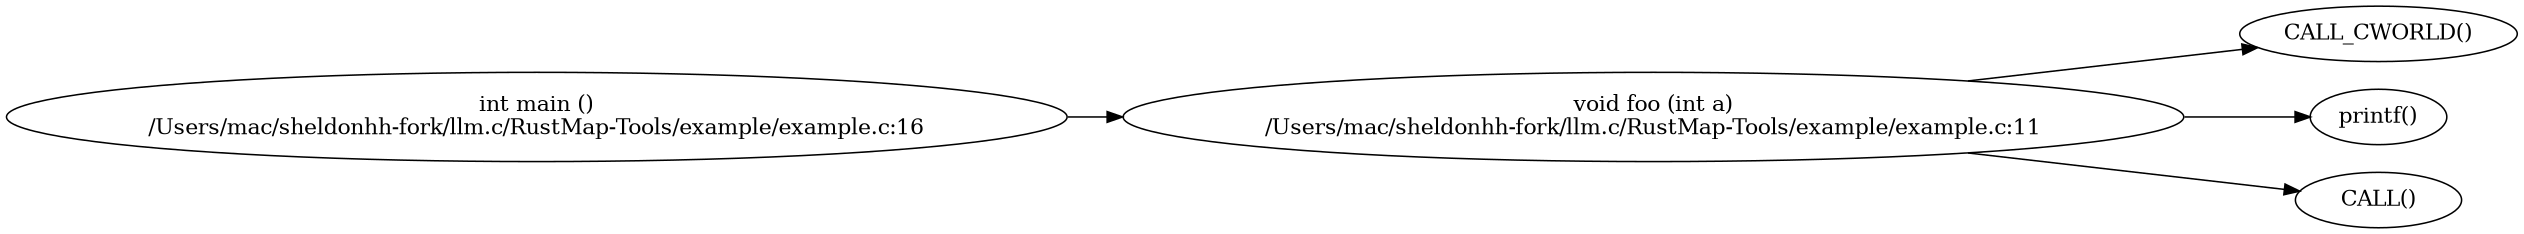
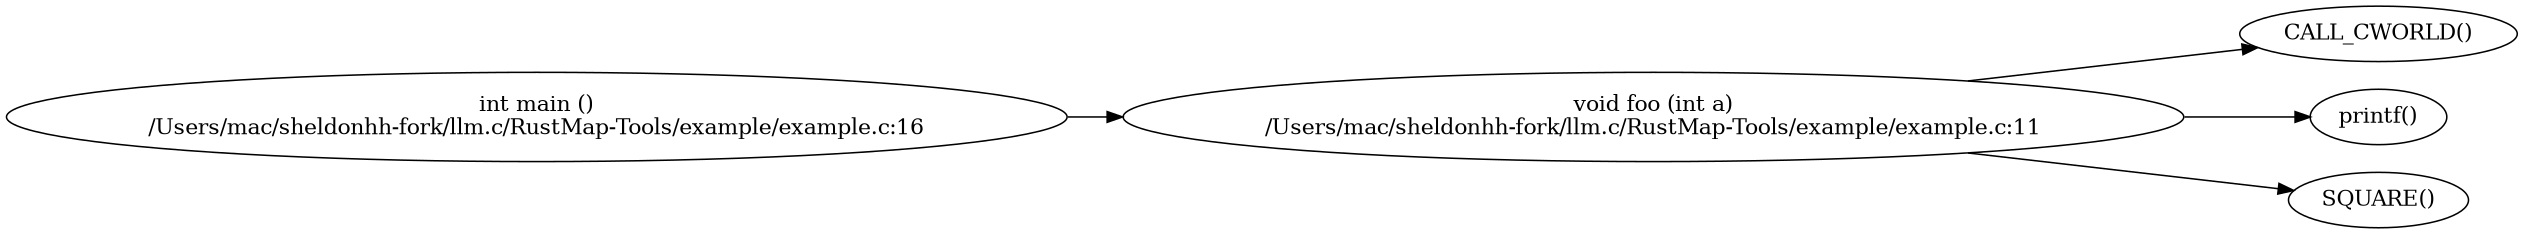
node "CALL()": label "CALL()" -> "SQUARE()"
